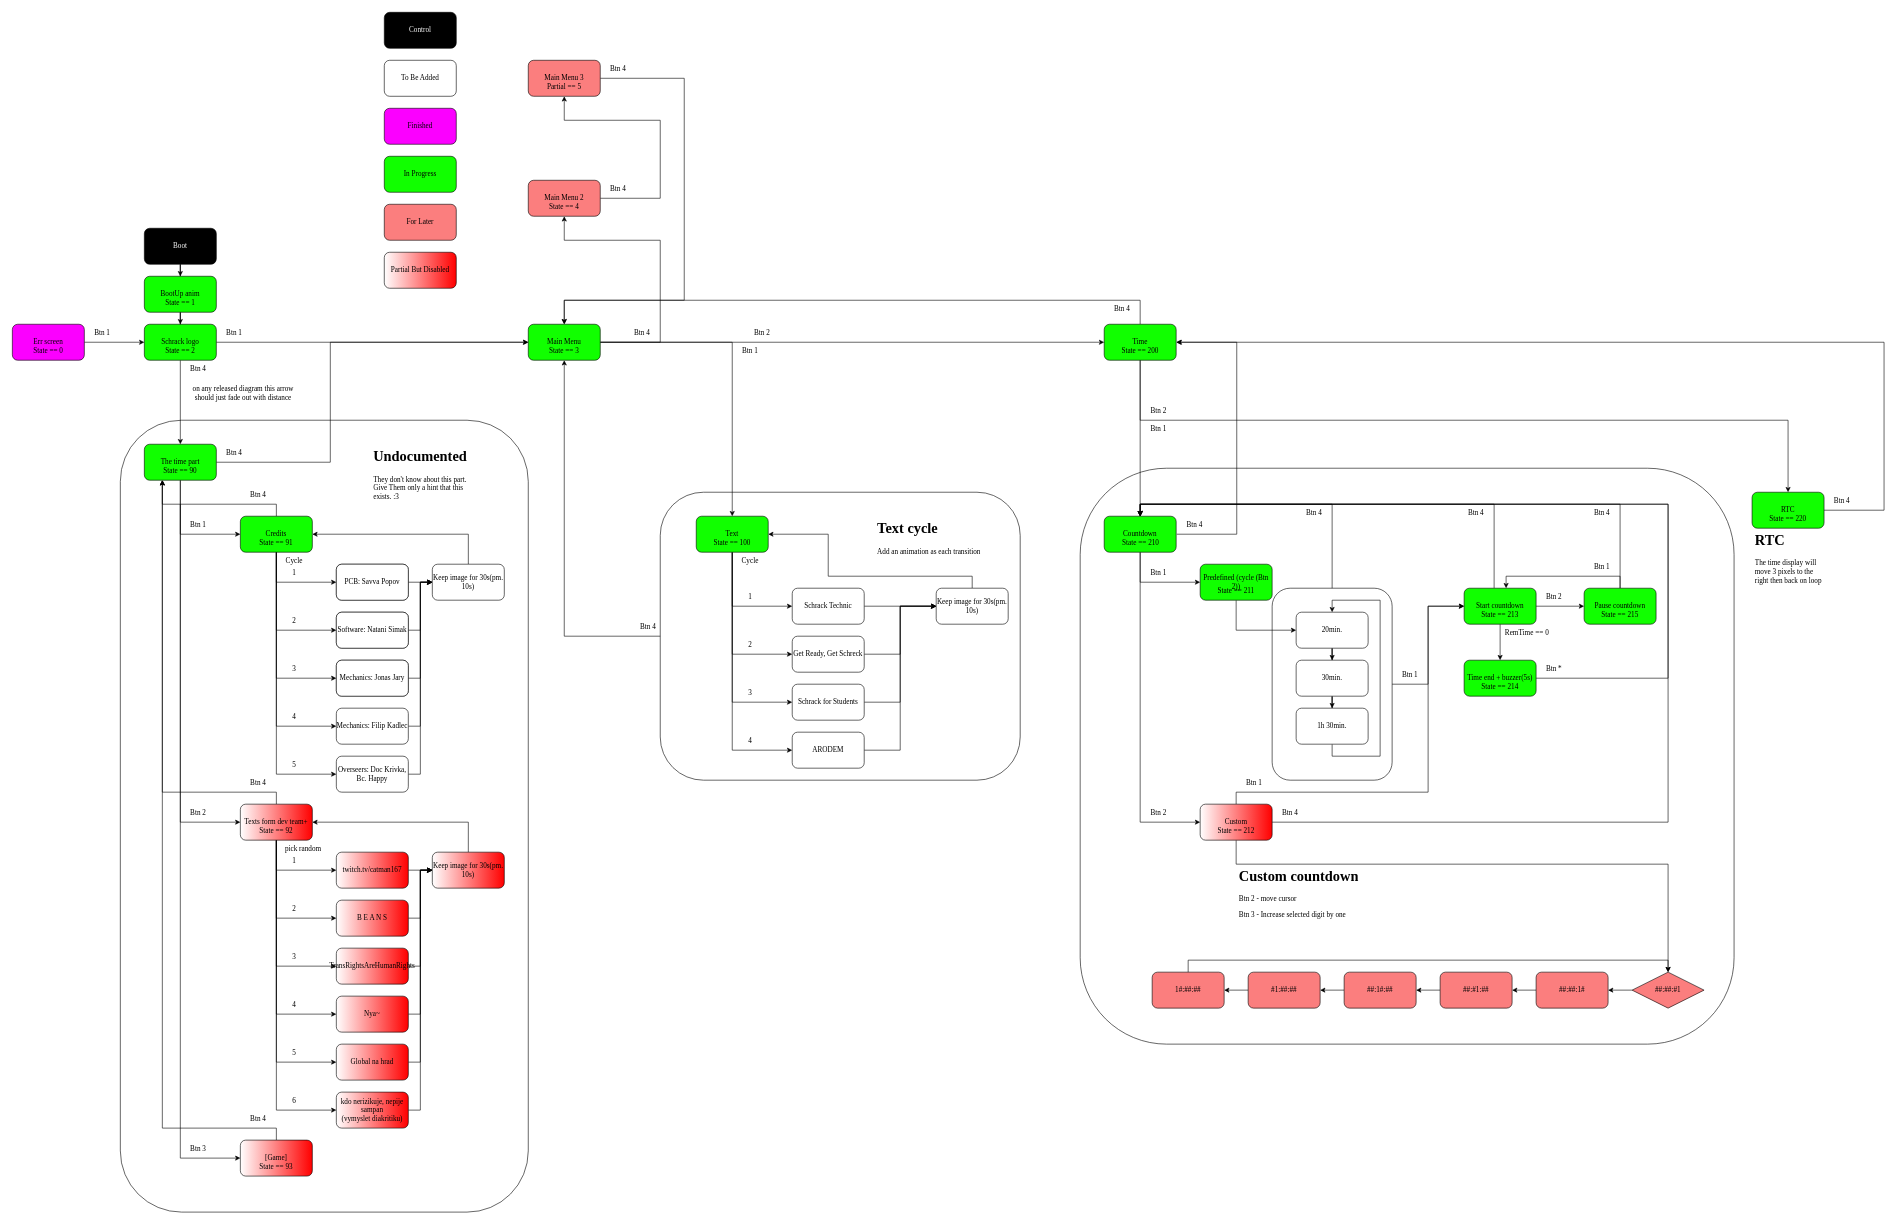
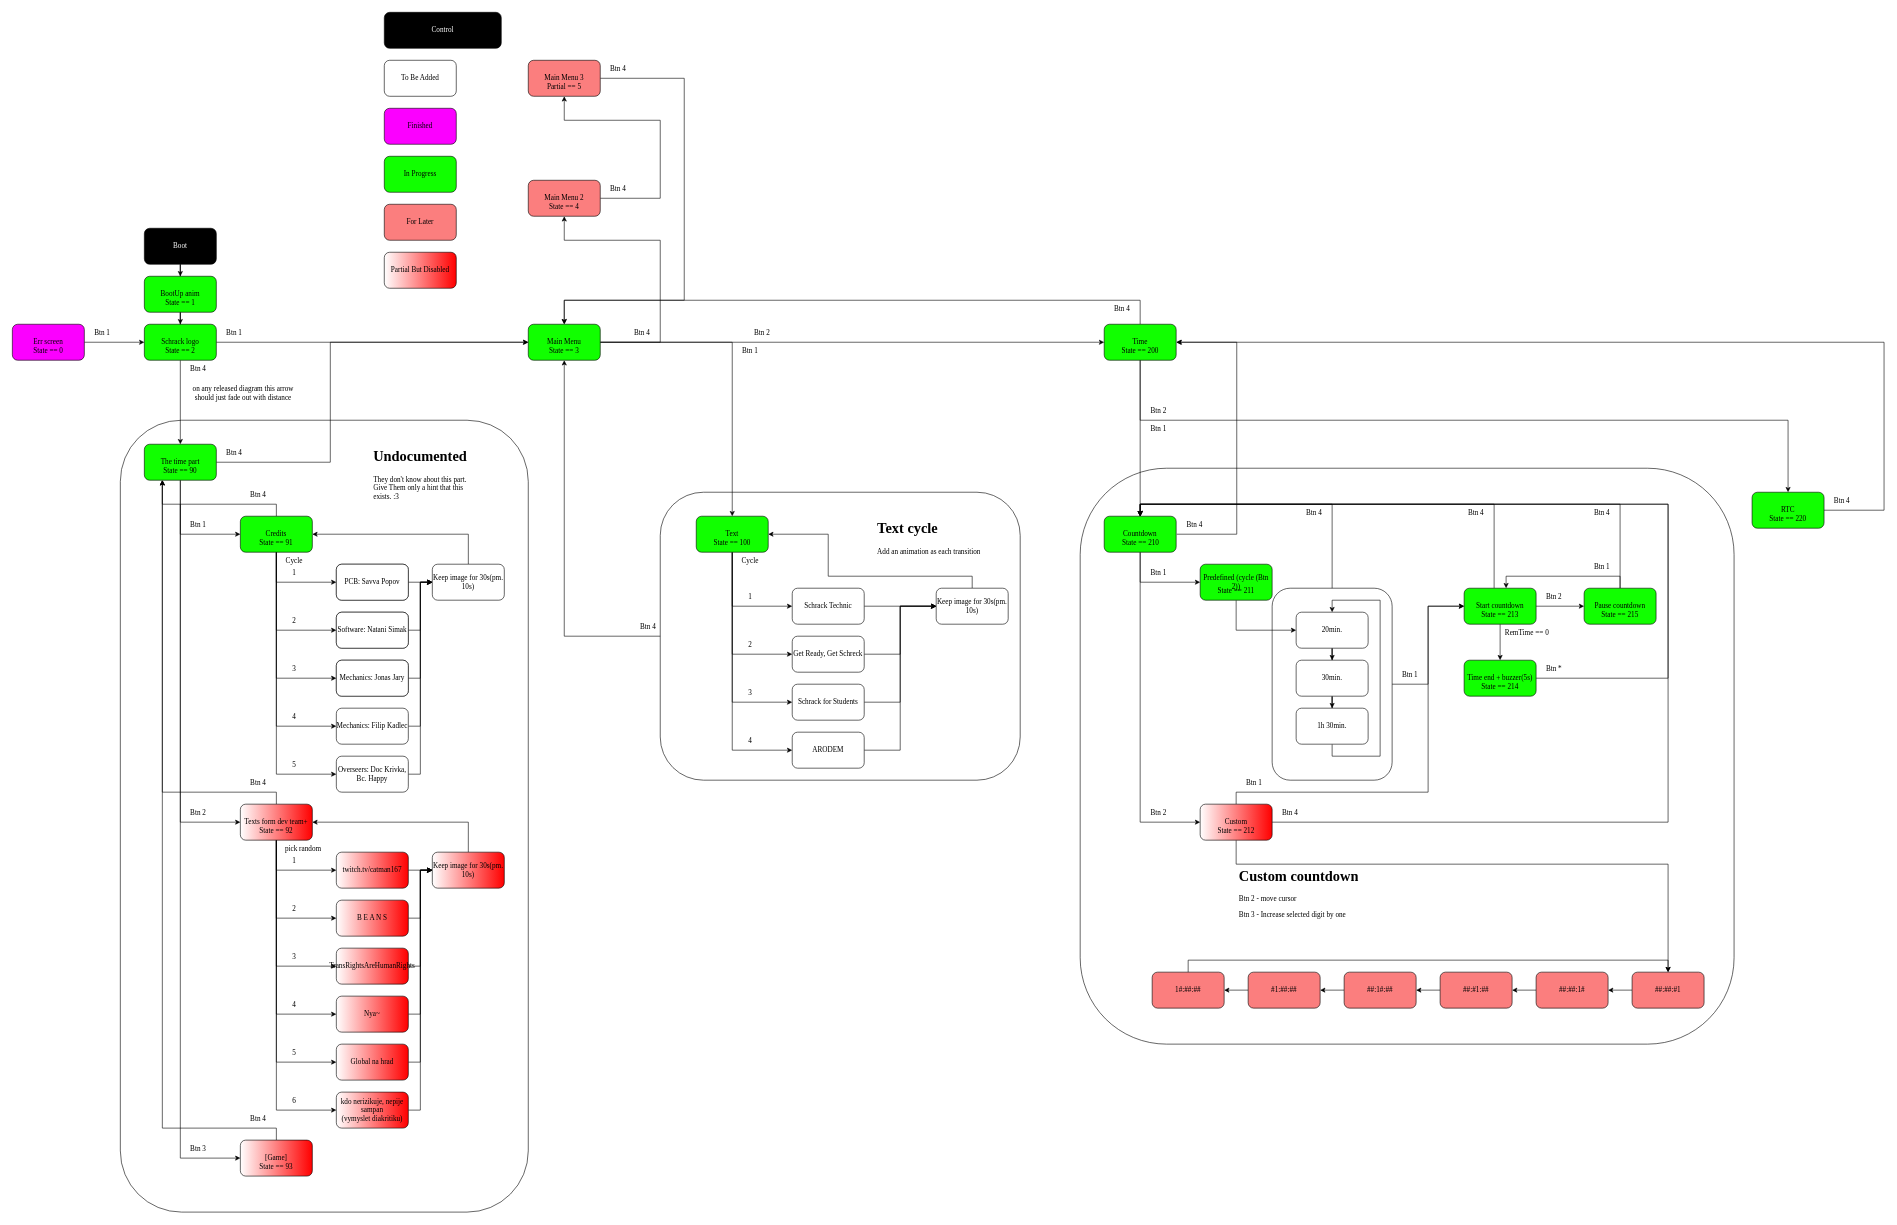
node "Control": size 72x36 -> 117x36
node "RTCThe time display will move 3 pixels to the right then back on loop": removed
node "##:##:#1": shape diamond -> rounded rectangle
